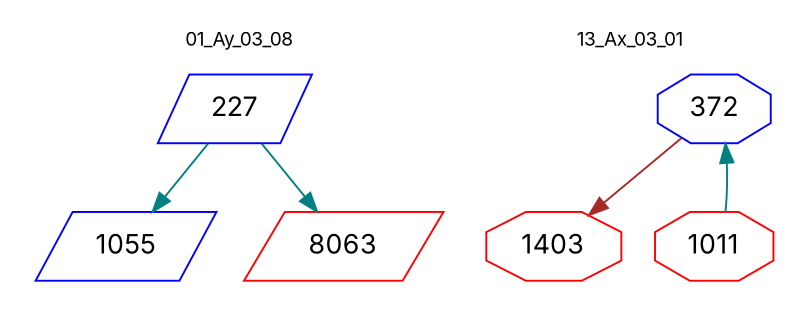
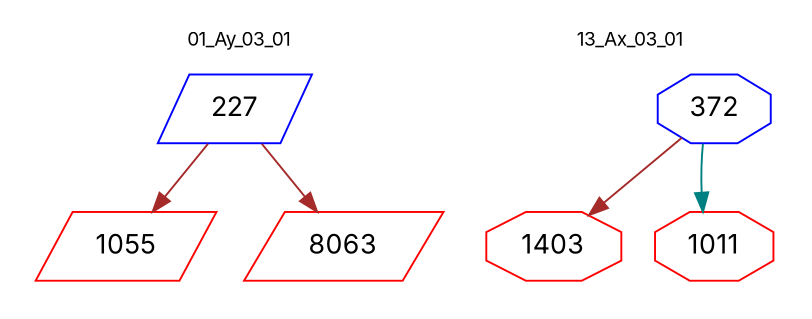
cluster "01_Ay_03_08": label "01_Ay_03_08" -> "01_Ay_03_01"
edge "227" -> "1055": color teal -> brown
edge "227" -> "8063": color teal -> brown
edge "1011" -> "372": reversed
node "1055": color blue -> red
